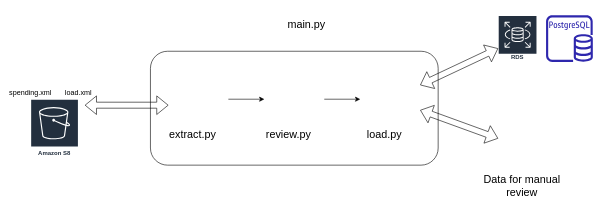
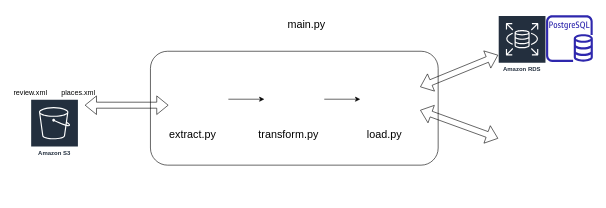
node "Amazon RDS": size 39x48 -> 48x60
node "spending.xml": label "spending.xml" -> "review.xml"
node "load.xml": label "load.xml" -> "places.xml"
node "review.py": label "review.py" -> "transform.py"
node "Amazon S8": label "Amazon S8" -> "Amazon S3"
node "Data for manual review": removed
